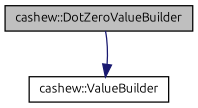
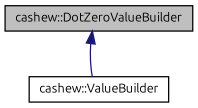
edge "cashew::DotZeroValueBuilder" -> "cashew::ValueBuilder": reversed
